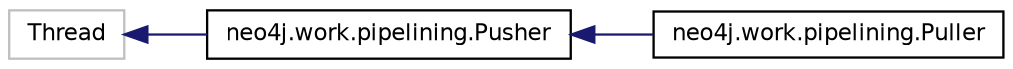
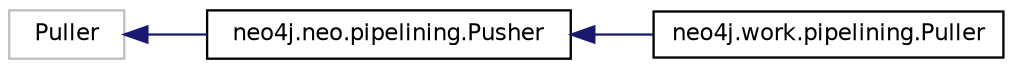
node "Thread": label "Thread" -> "Puller"
node "neo4j.work.pipelining.Pusher": label "neo4j.work.pipelining.Pusher" -> "neo4j.neo.pipelining.Pusher"
